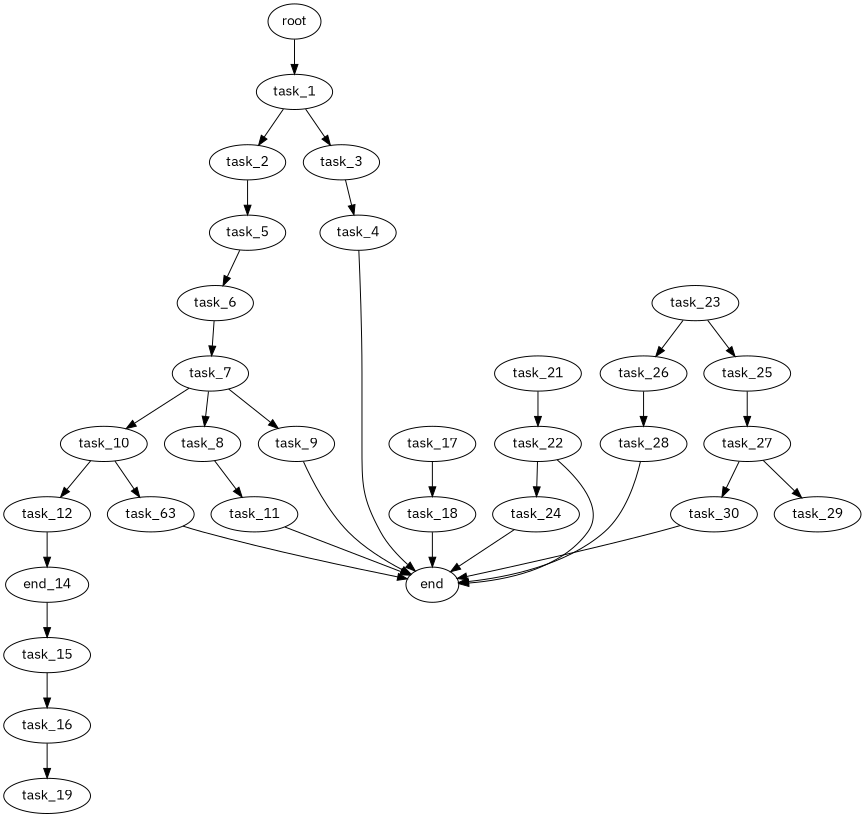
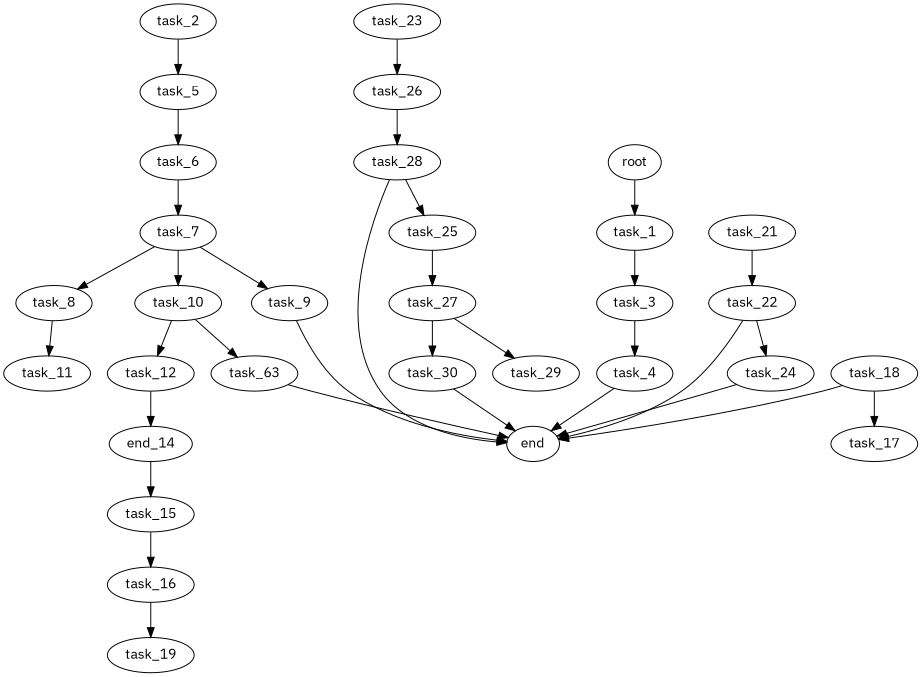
edge "task_1" -> "task_2": removed
edge "task_23" -> "task_25": now "task_28" -> "task_25"
edge "task_17" -> "task_18": reversed
edge "task_11" -> "end": removed
